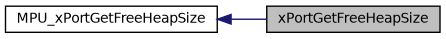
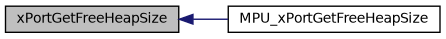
edge "xPortGetFreeHeapSize" -> "MPU_xPortGetFreeHeapSize": reversed
